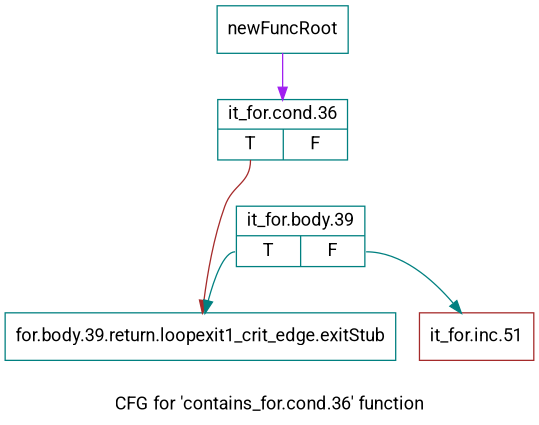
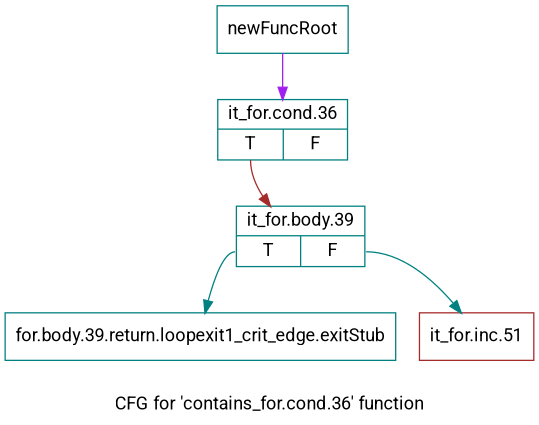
edge "it_for.cond.36" -> "for.body.39.return.loopexit1_crit_edge.exitStub": now "it_for.cond.36" -> "it_for.body.39"
